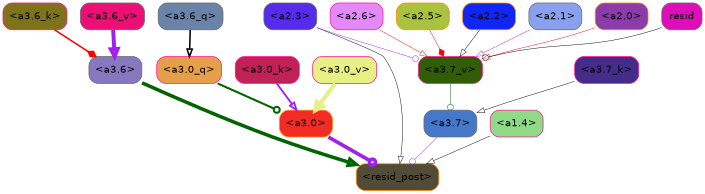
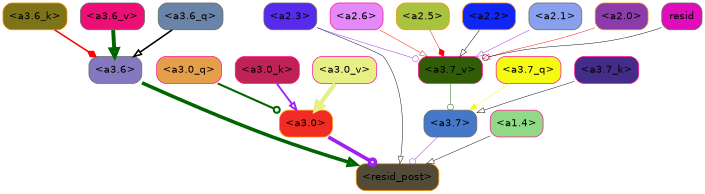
node "<a3.6_k>": color deeppink -> darkorange
edge "<a3.6_v>" -> "<a3.6>": color purple -> darkgreen
edge "<a3.6_q>" -> "<a3.0_q>": now "<a3.6_q>" -> "<a3.6>"
node "<a3.7_q>": added
